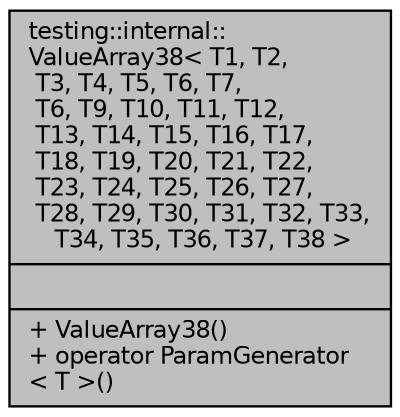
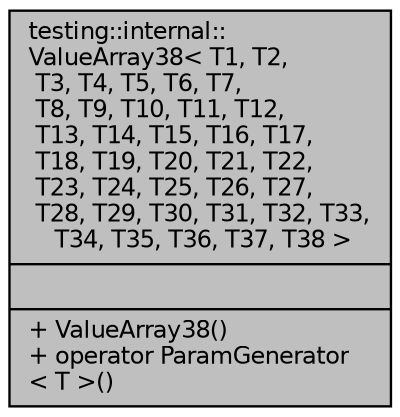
node "testing::internal::": text "T6, T9, T10, T11, T12," -> "T8, T9, T10, T11, T12,"
